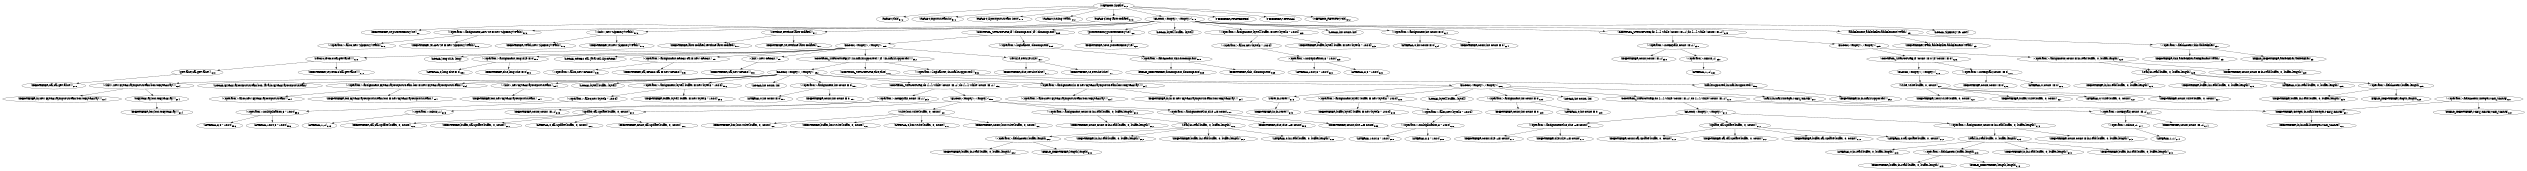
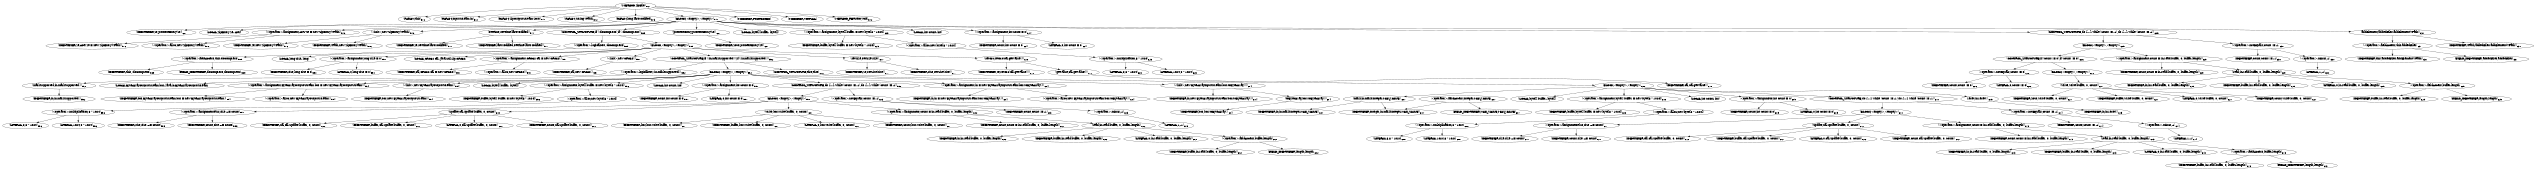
edge "(IDENTIFIER,Integer,in.mark(Integer.MAX_VALUE))" -> "(IDENTIFIER,in,in.mark(Integer.MAX_VALUE))": now "(mark,in.mark(Integer.MAX_VALUE))" -> "(IDENTIFIER,in,in.mark(Integer.MAX_VALUE))"
